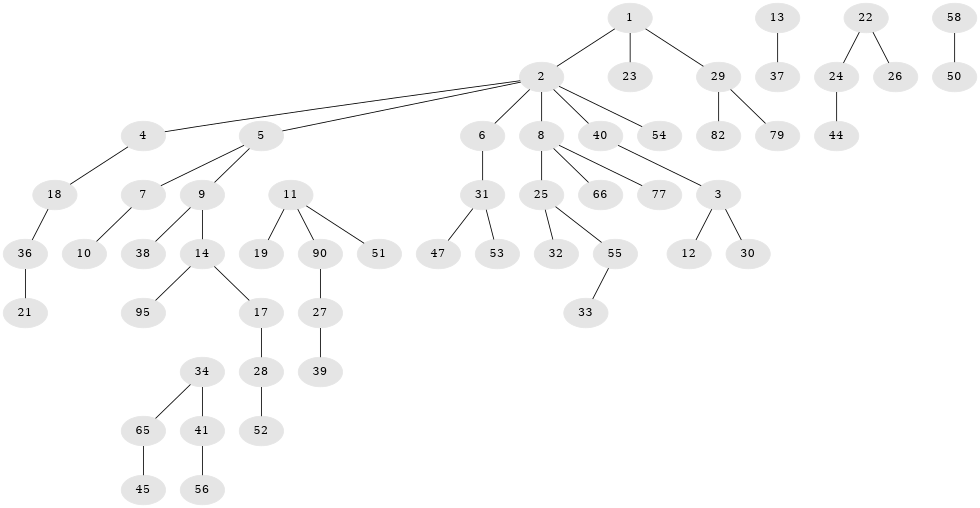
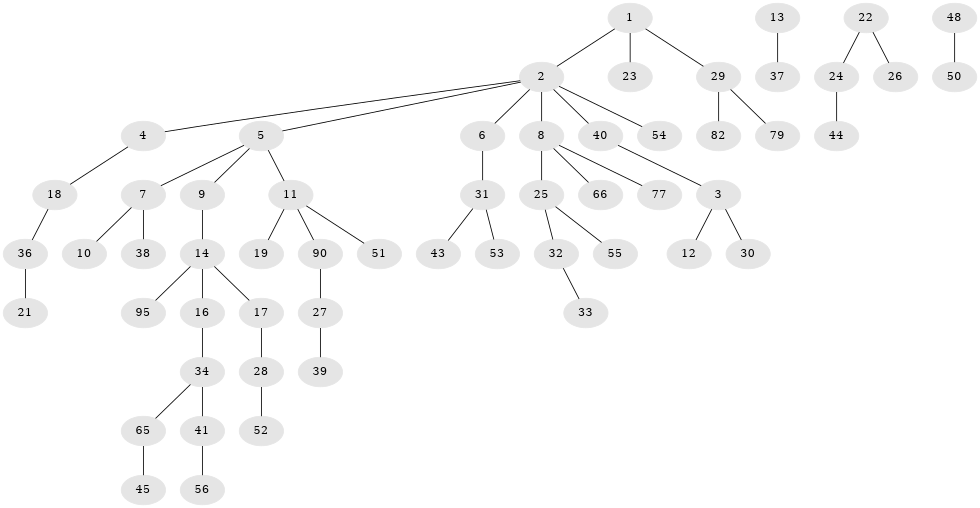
node "58": label "58" -> "48"
edge "5" -- "11": added
edge "9" -- "38": now "7" -- "38"
node "47": label "47" -> "43"
edge "55" -- "33": now "32" -- "33"
node "16": added
